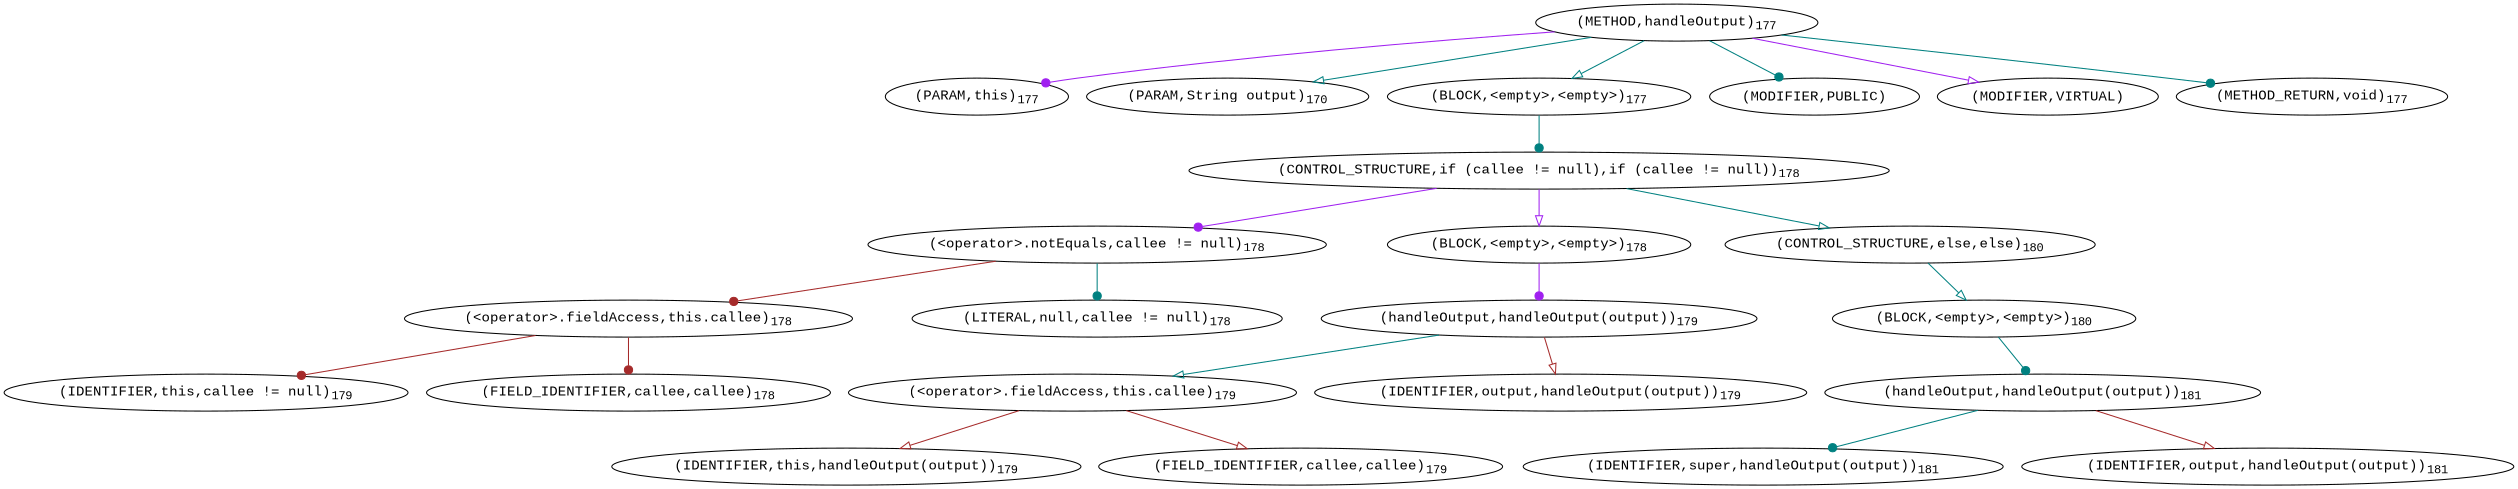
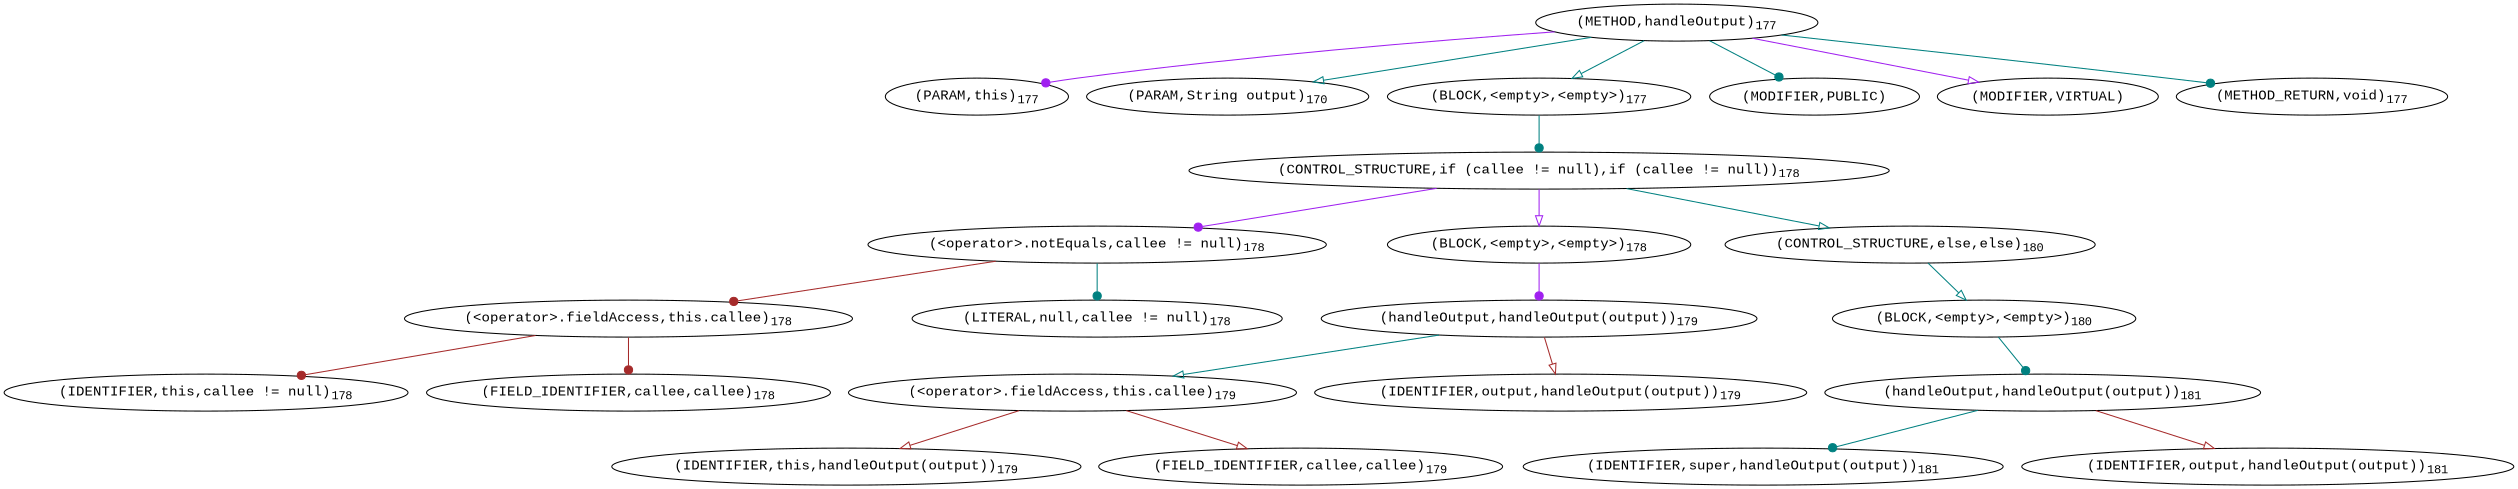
node "(IDENTIFIER,this,callee != null)": text "179" -> "178"
